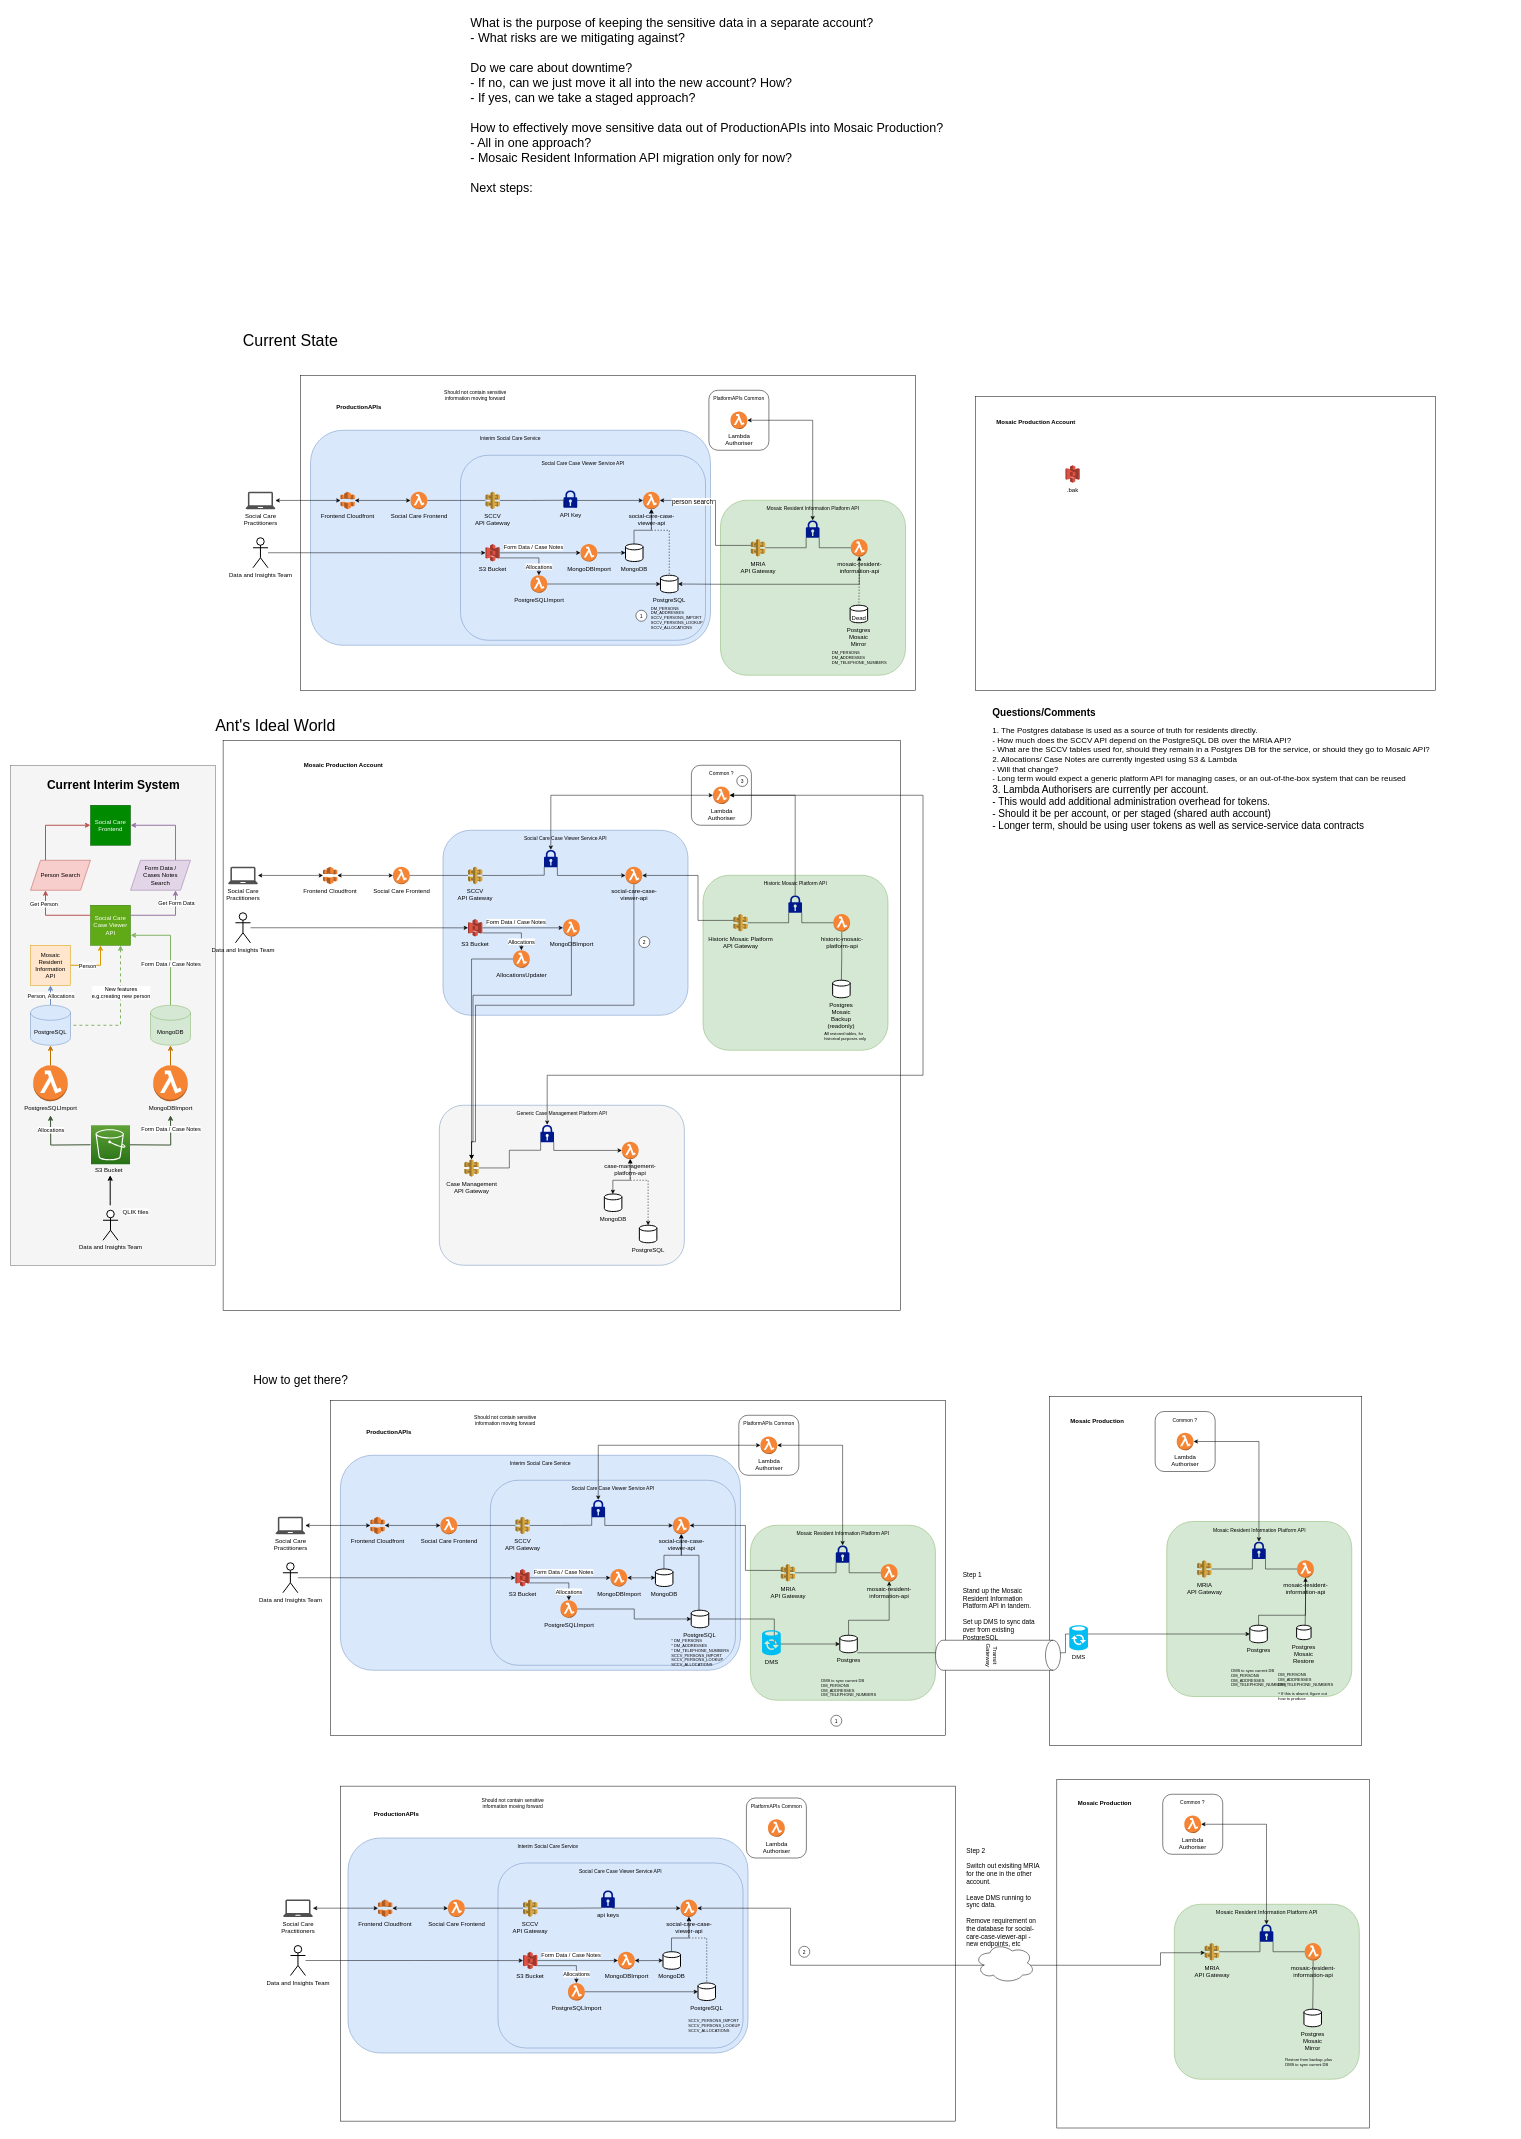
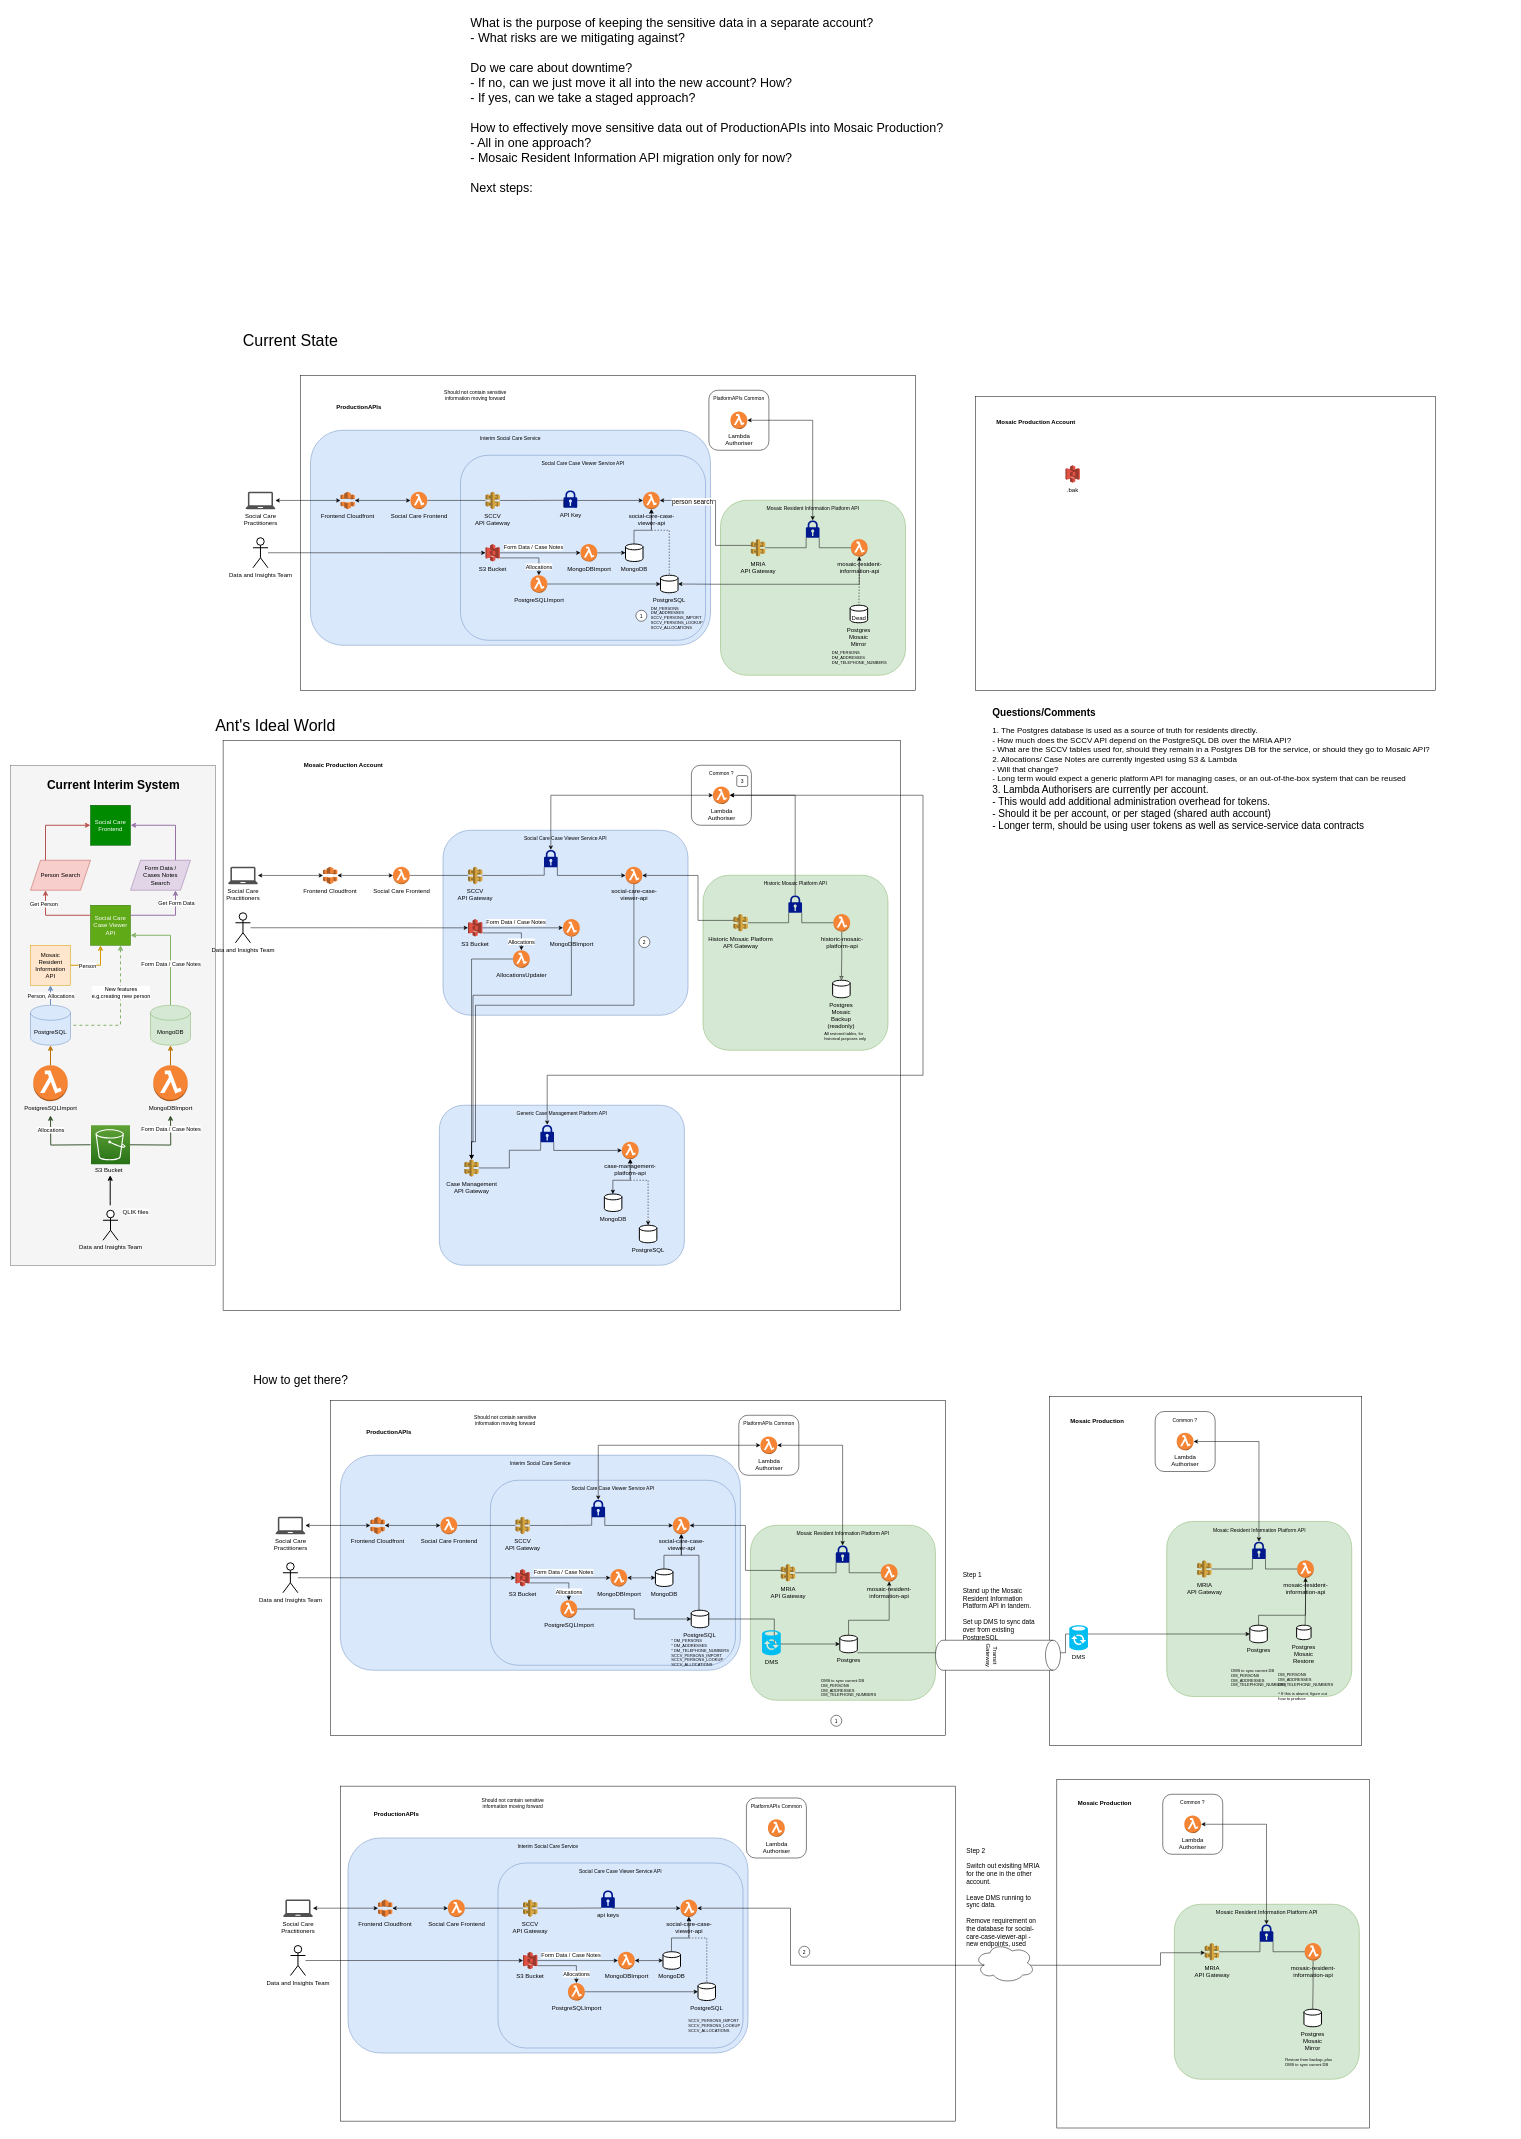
node "3": shape ellipse -> rounded rectangle
edge "historic-mosaic- platform-api" -- "Postgres Mosaic Backup (readonly)": arrowhead none -> classic
node "Generic Case Management Platform API": fillcolor #f5f5f5 -> #dae8fc
node "Step 2 Switch out exisiting MRIA for the one in the other account. Leave DMS running to sync data. Remove requirement on the database for social-care-case-viewer-api - new endpoints, etc": label "Step 2 Switch out exisiting MRIA for the one in the other account. Leave DMS running to sync data. Remove requirement on the database for social-care-case-viewer-api - new endpoints, etc" -> "Step 2 Switch out exisiting MRIA for the one in the other account. Leave DMS running to sync data. Remove requirement on the database for social-care-case-viewer-api - new endpoints, used"
